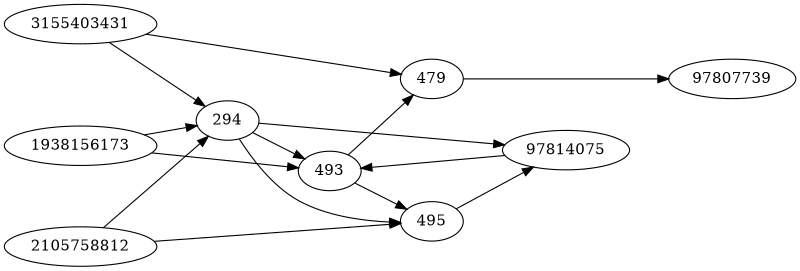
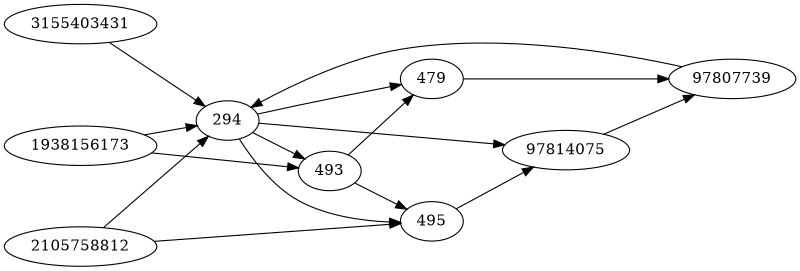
edge "97807739" -> "294": added
edge "3155403431" -> "479": now "294" -> "479"
edge "97814075" -> "493": now "97814075" -> "97807739"
